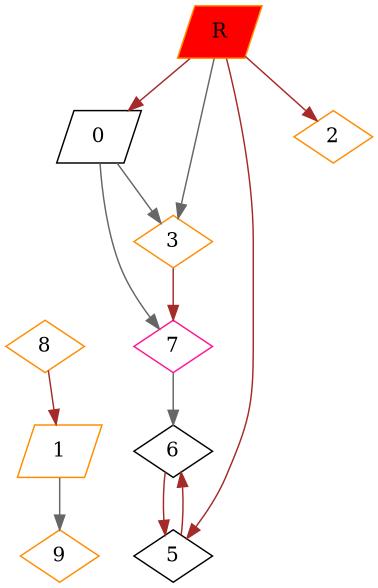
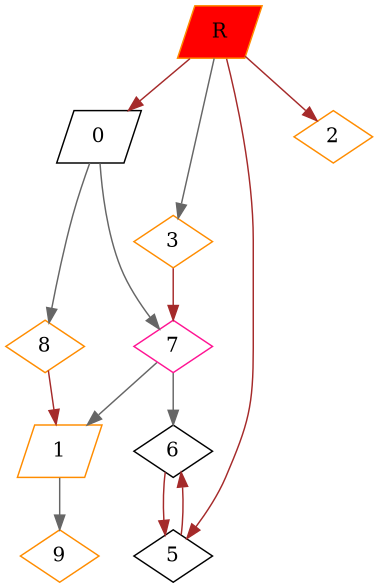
edge "0" -> "3": now "0" -> "8"
edge "7" -> "1": added
